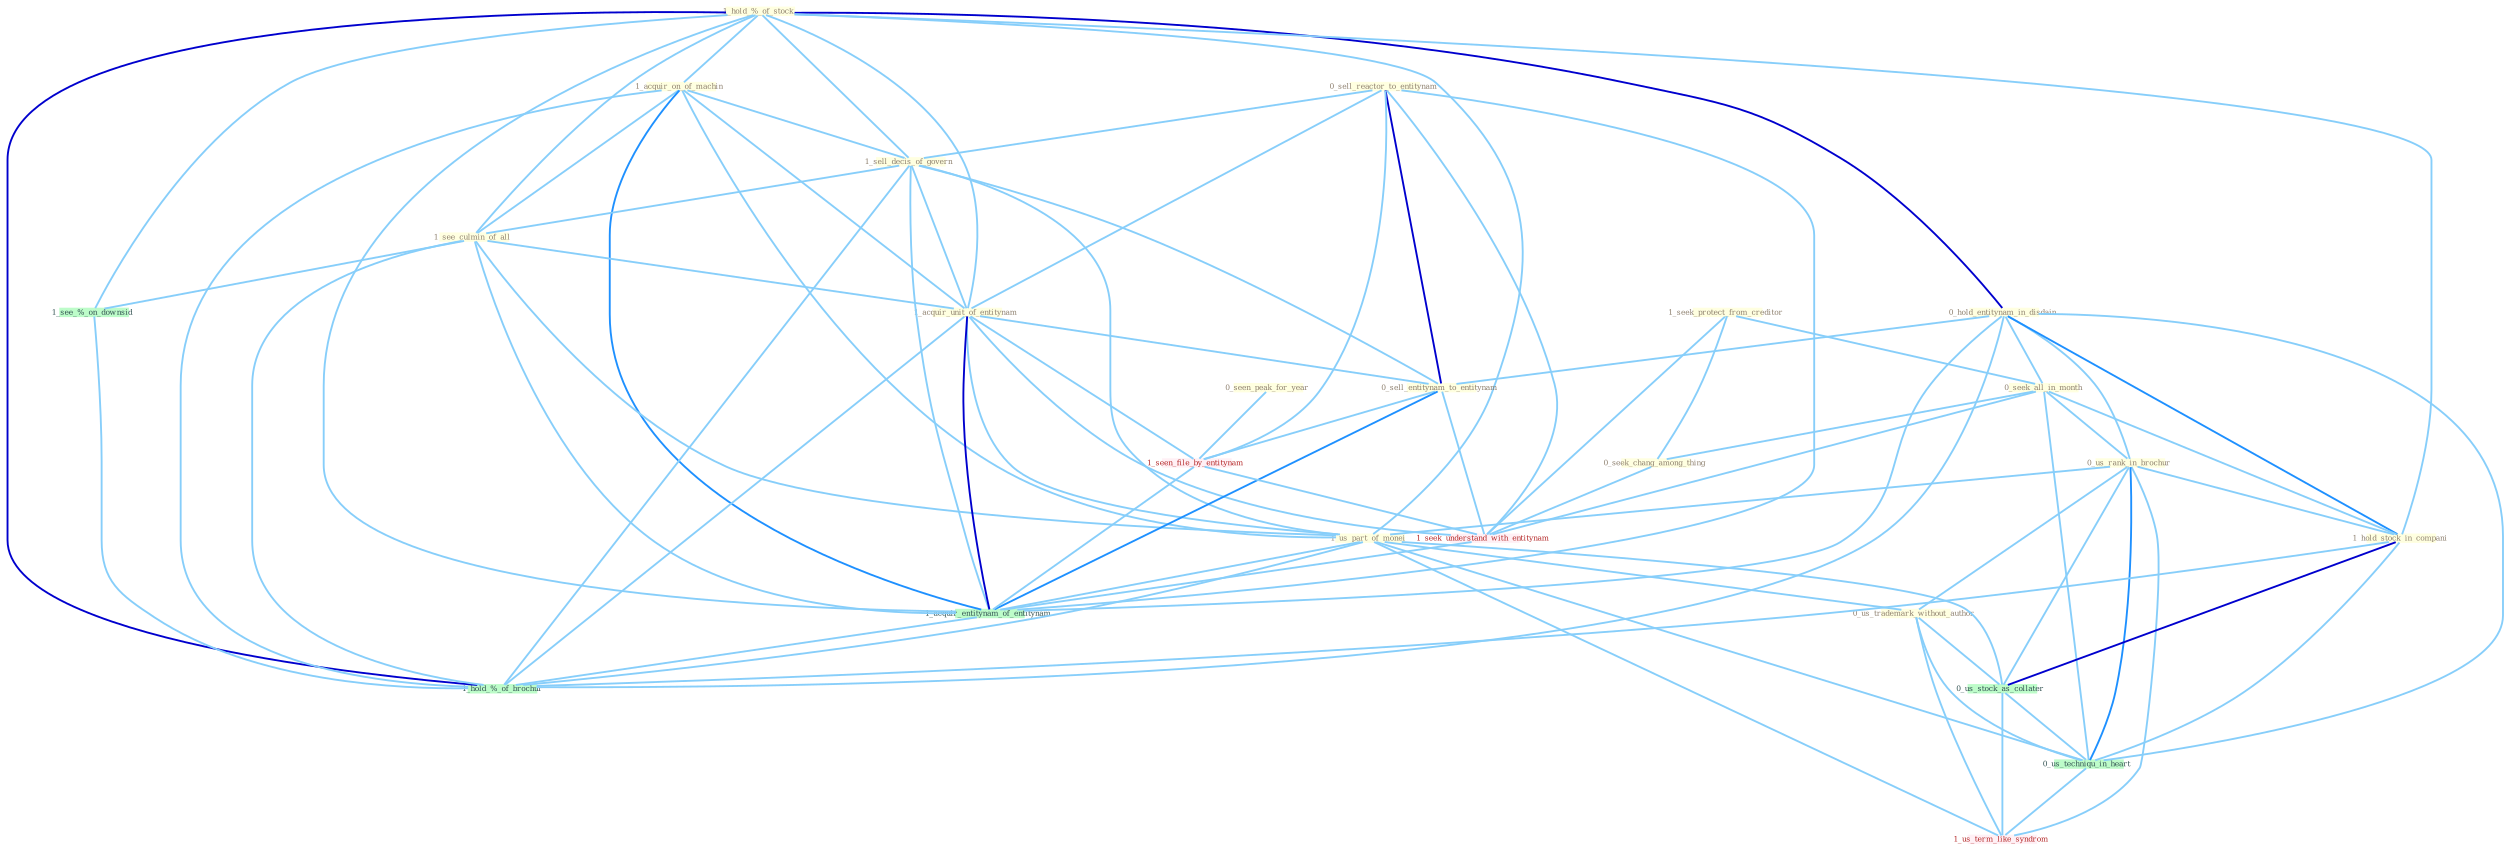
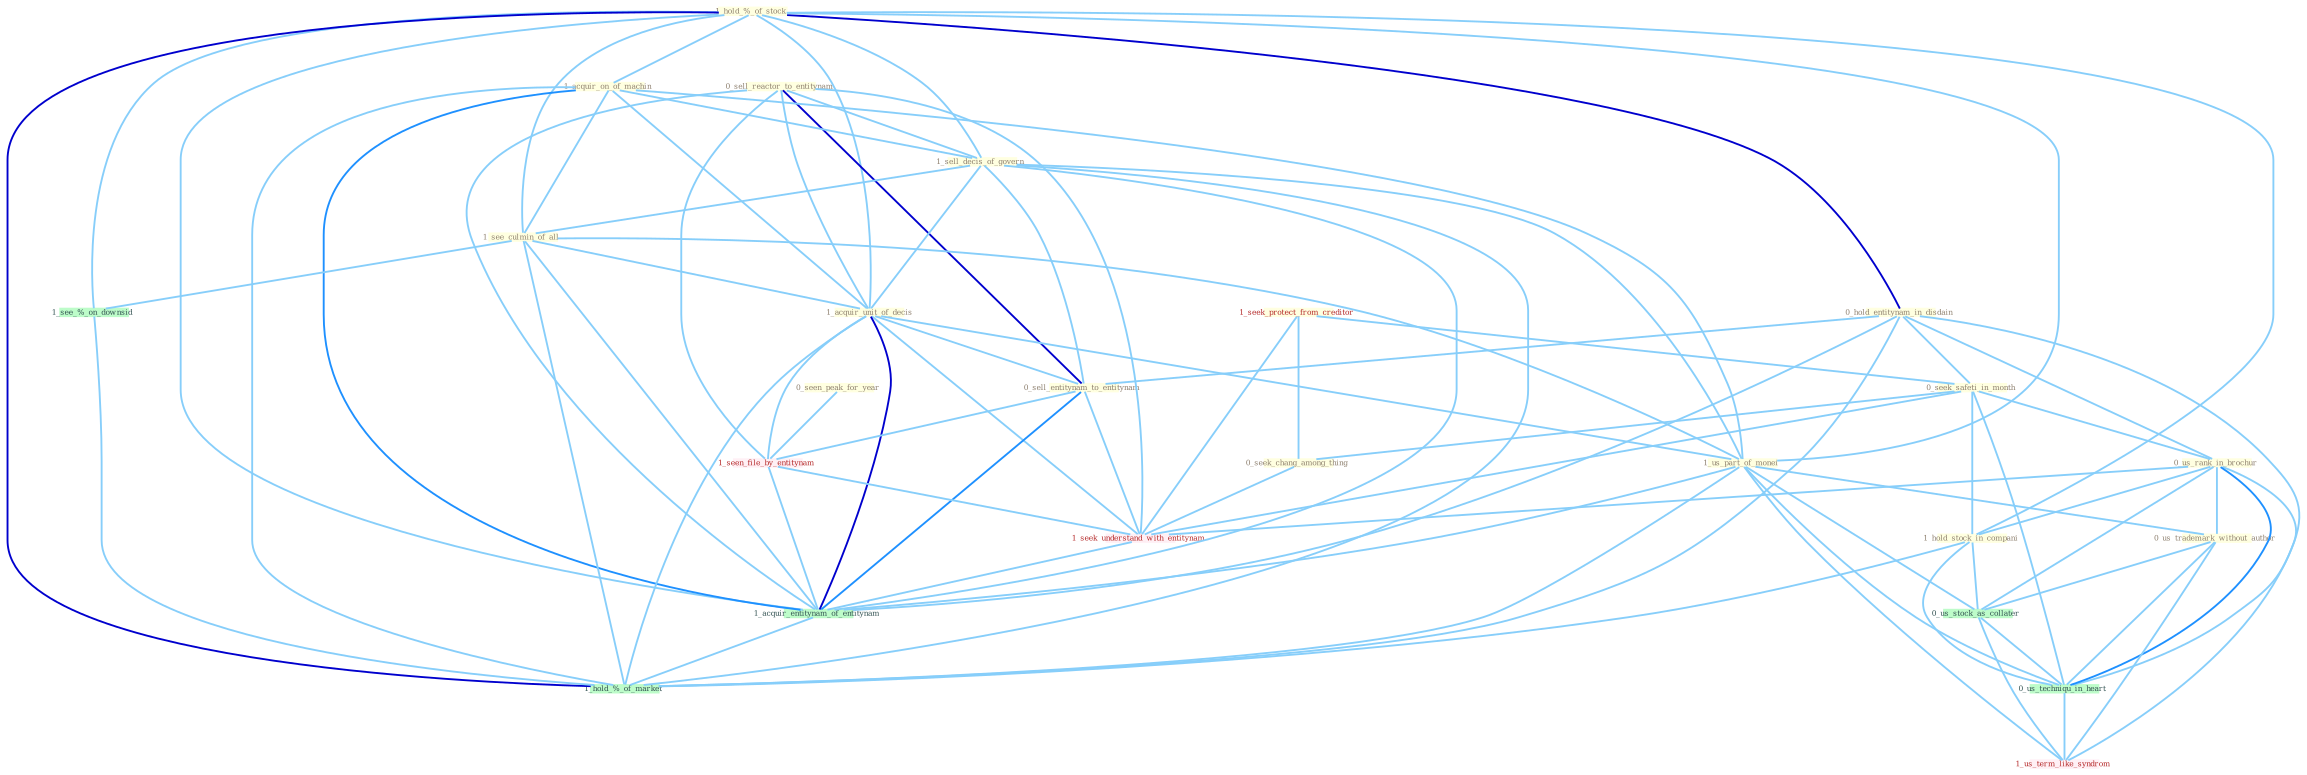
node "1_acquir_unit_of_entitynam": label "1_acquir_unit_of_entitynam" -> "1_acquir_unit_of_decis"
node "1_seek_protect_from_creditor": fontcolor #8b7d6b -> #b22222
node "0_seek_all_in_month": label "0_seek_all_in_month" -> "0_seek_safeti_in_month"
edge "0_hold_entitynam_in_disdain" -- "1_hold_stock_in_compani": removed
edge "0_us_rank_in_brochur" -- "1_us_part_of_monei": now "0_us_rank_in_brochur" -- "1_seek_understand_with_entitynam"
edge "1_hold_stock_in_compani" -- "0_us_stock_as_collater": color #0000cd -> #87cefa
node "1_hold_%_of_brochur": label "1_hold_%_of_brochur" -> "1_hold_%_of_market"
